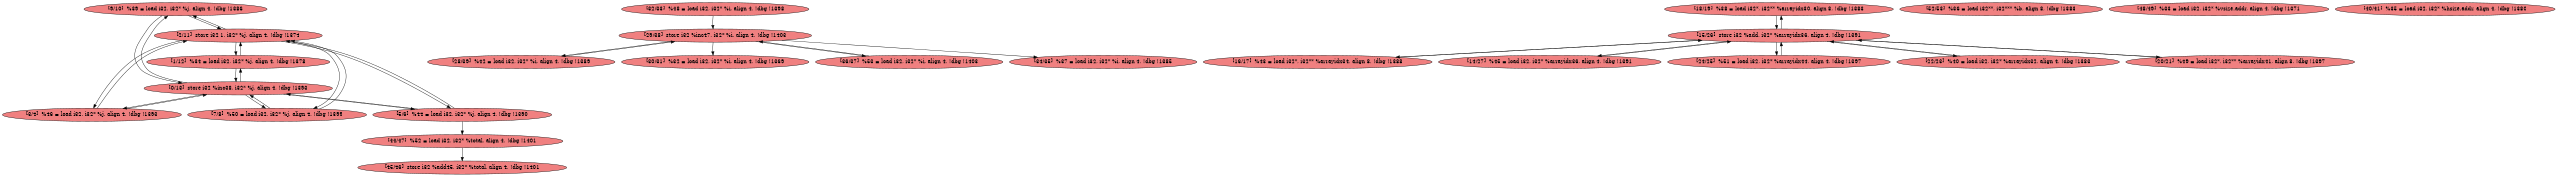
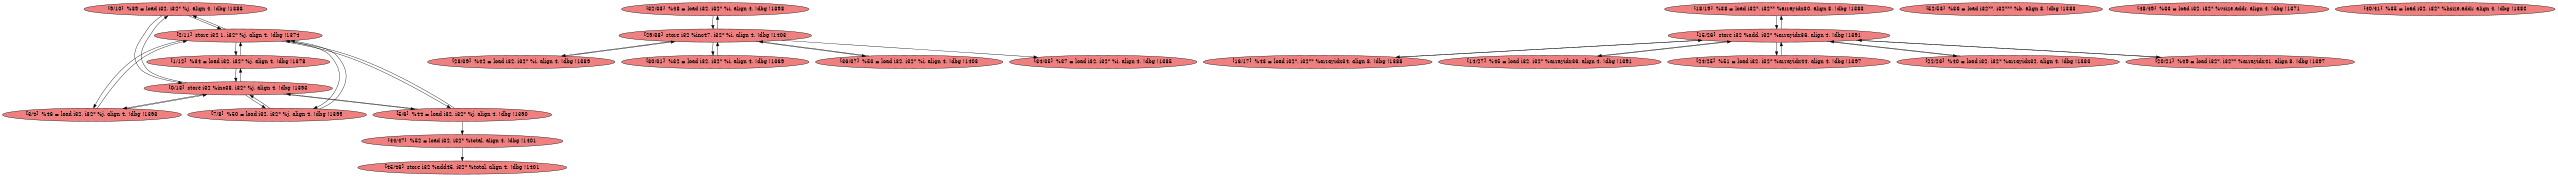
edge "[29/38]  store i32 %inc47, i32* %i, align 4, !dbg !1403" -> "[32/33]  %48 = load i32, i32* %i, align 4, !dbg !1398": added
edge "[30/31]  %32 = load i32, i32* %i, align 4, !dbg !1369" -> "[29/38]  store i32 %inc47, i32* %i, align 4, !dbg !1403": added
